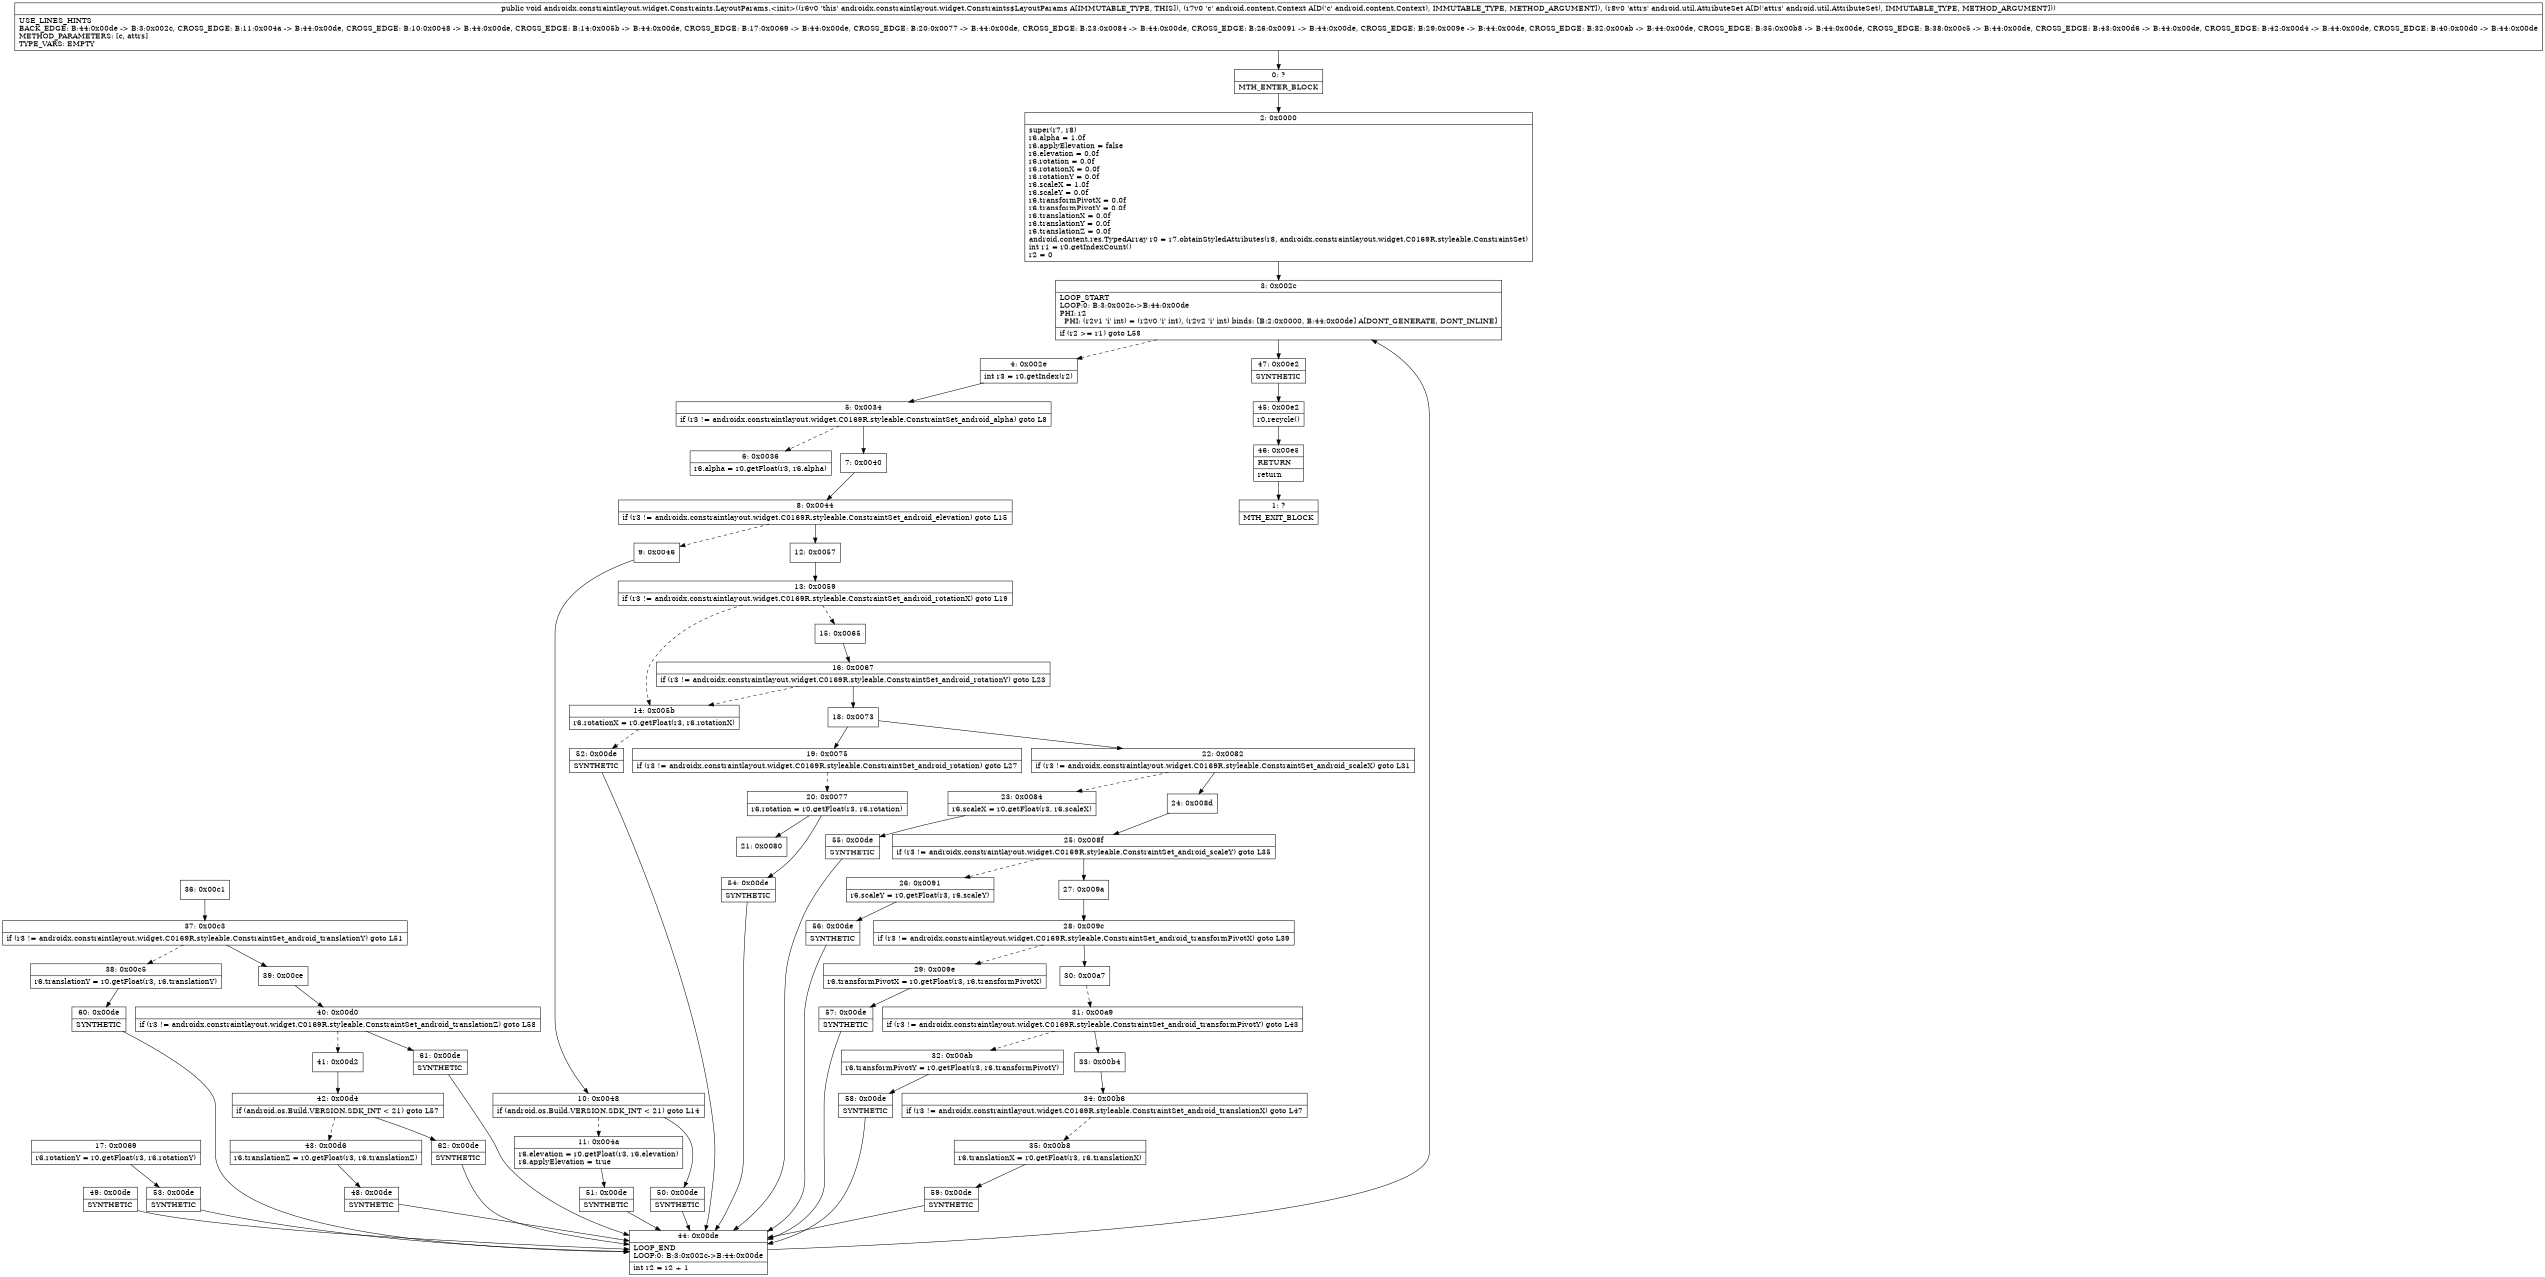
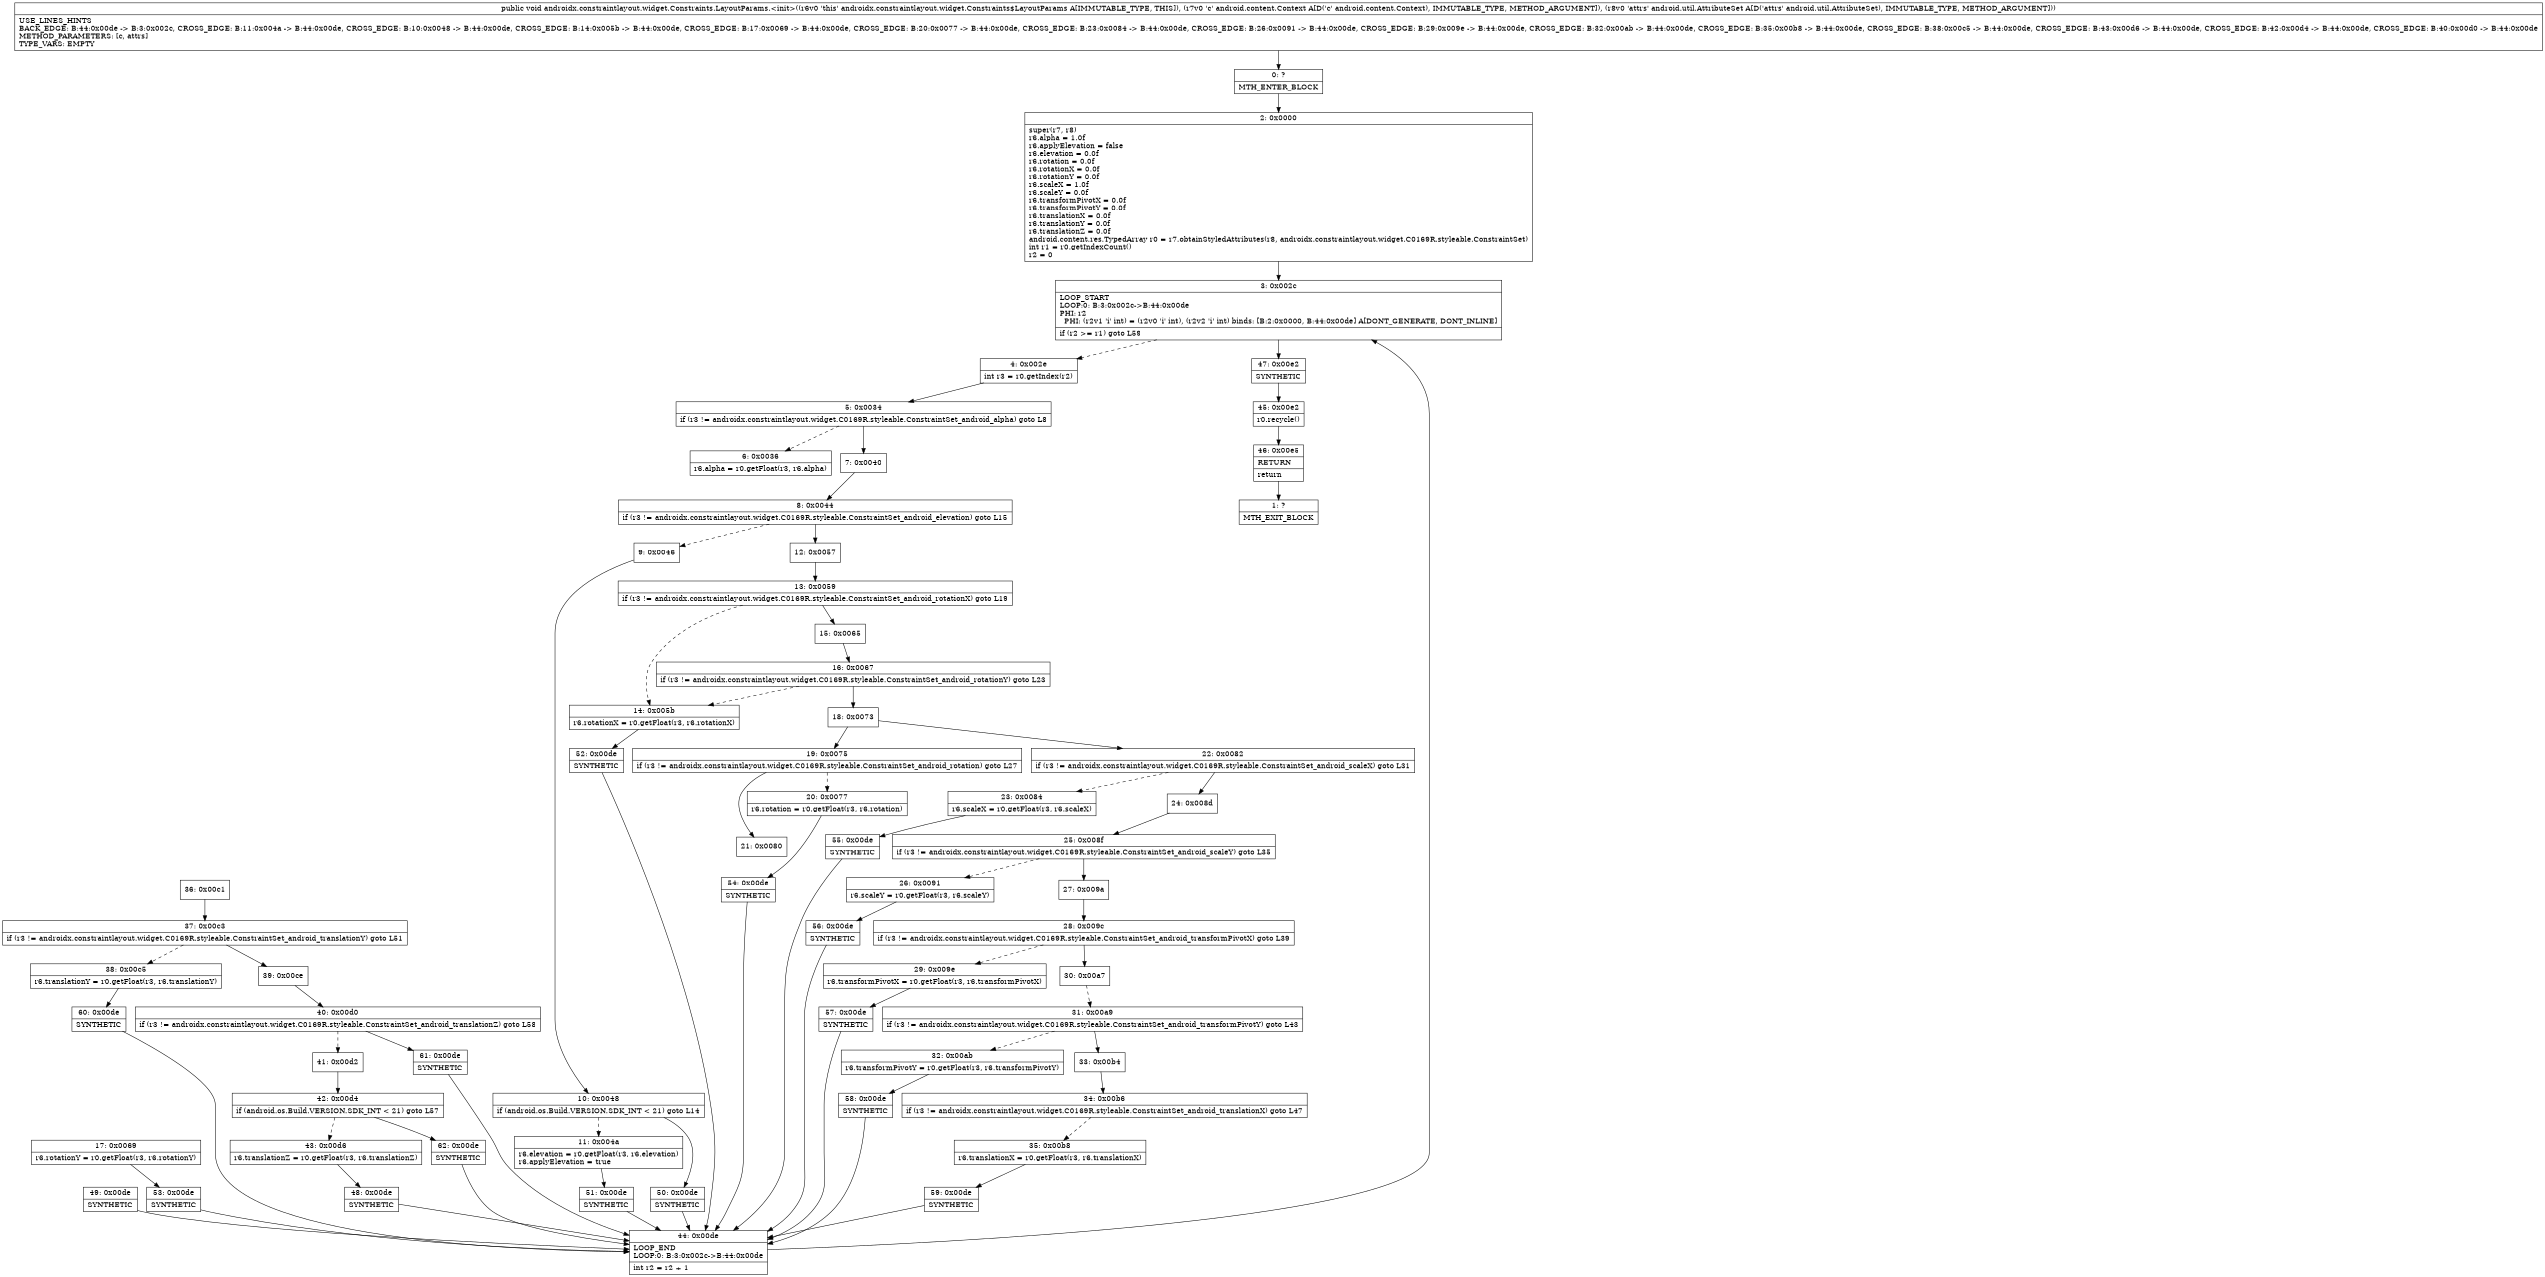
edge "13: 0x0059" -> "15: 0x0065": style dashed -> solid
edge "14: 0x005b" -> "52: 0x00de": style dashed -> solid
edge "20: 0x0077" -> "21: 0x0080": now "19: 0x0075" -> "21: 0x0080"
